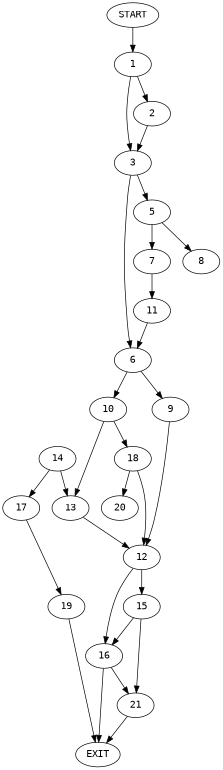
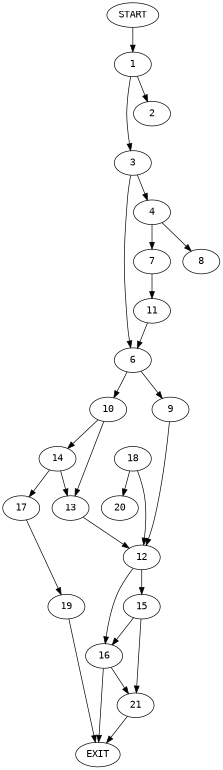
edge "2" -> "3": removed
node "5": label "5" -> "4"
edge "10" -> "18": now "10" -> "14"
